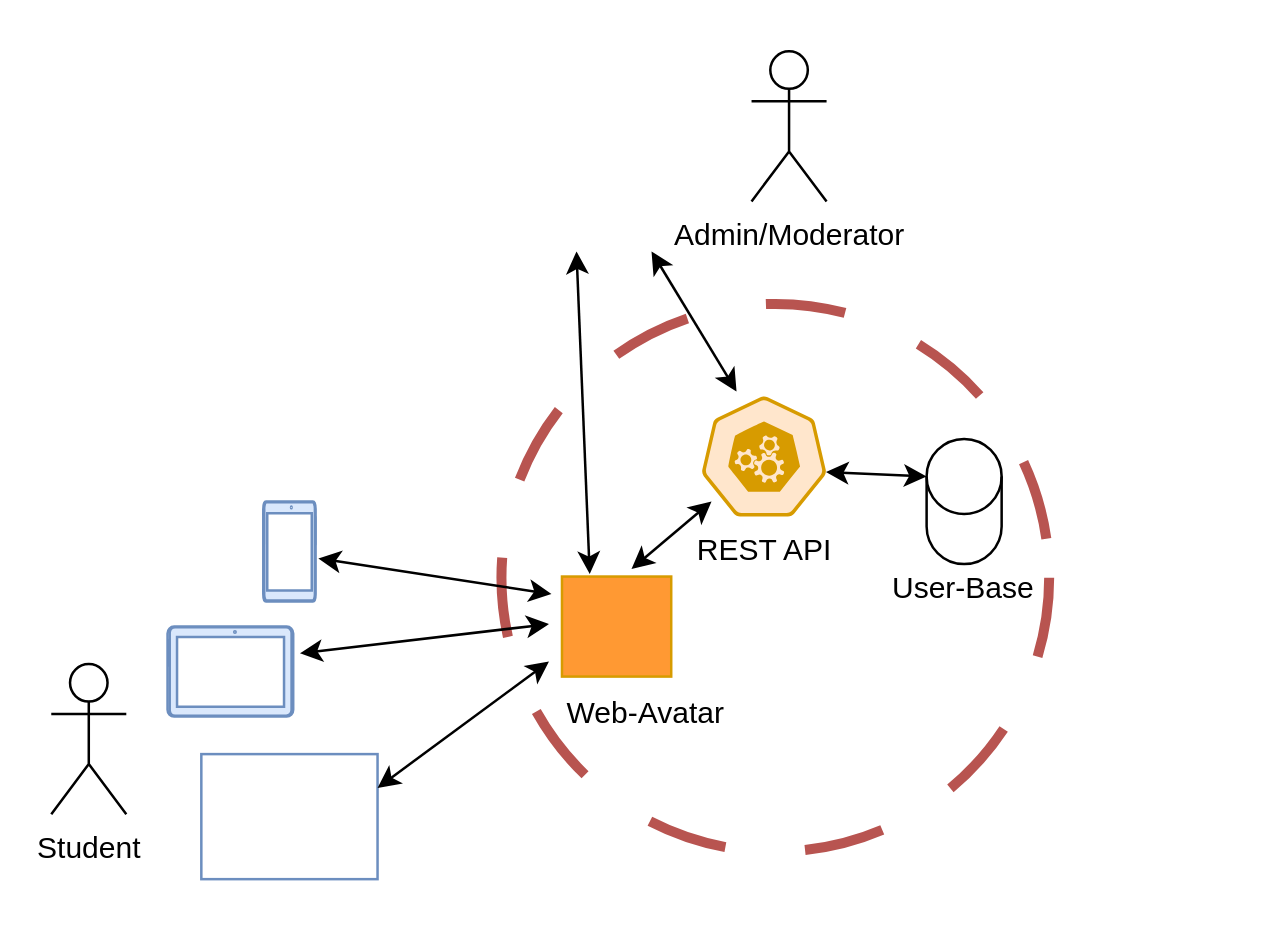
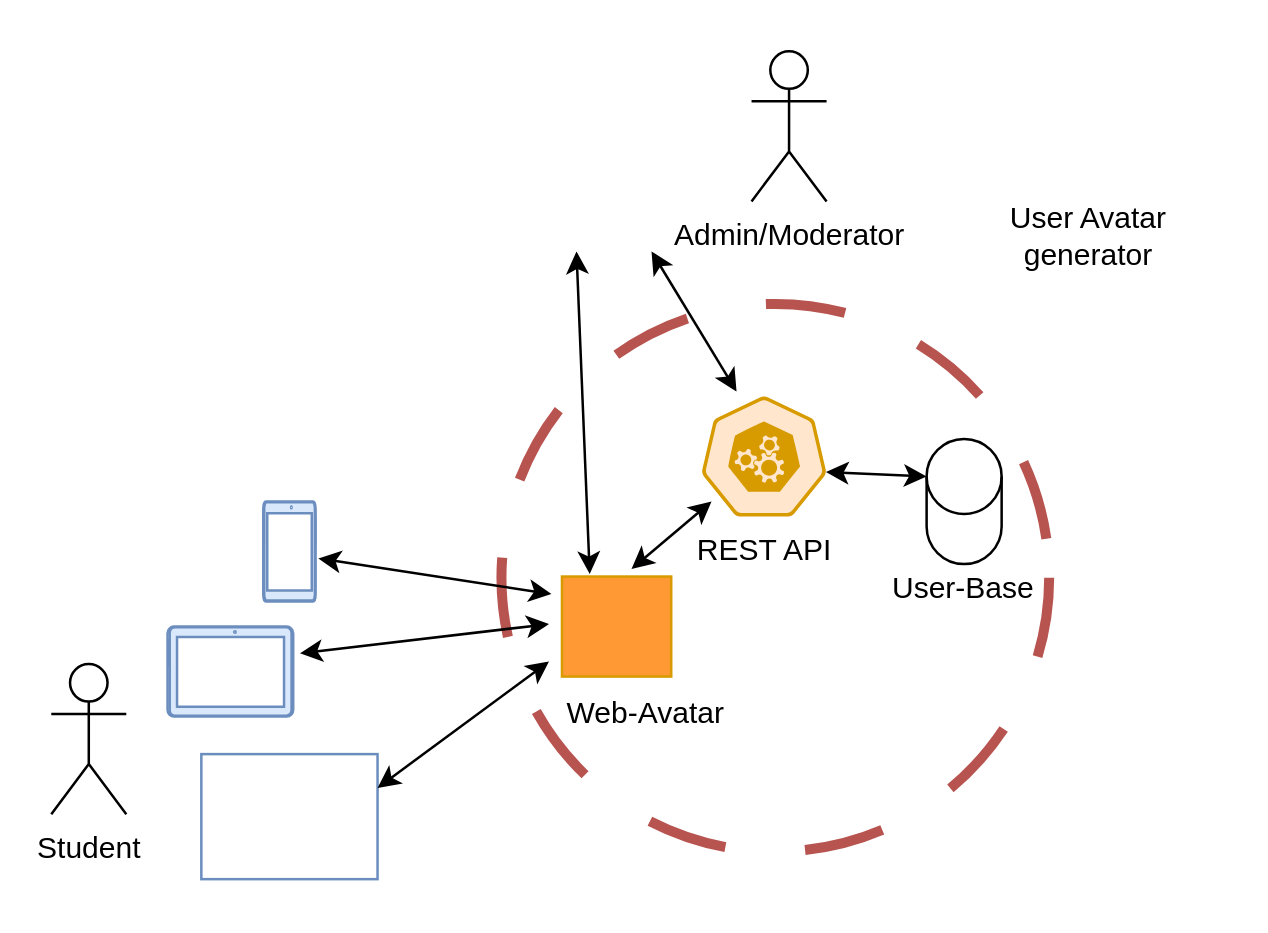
node "User Avatar generator": added
